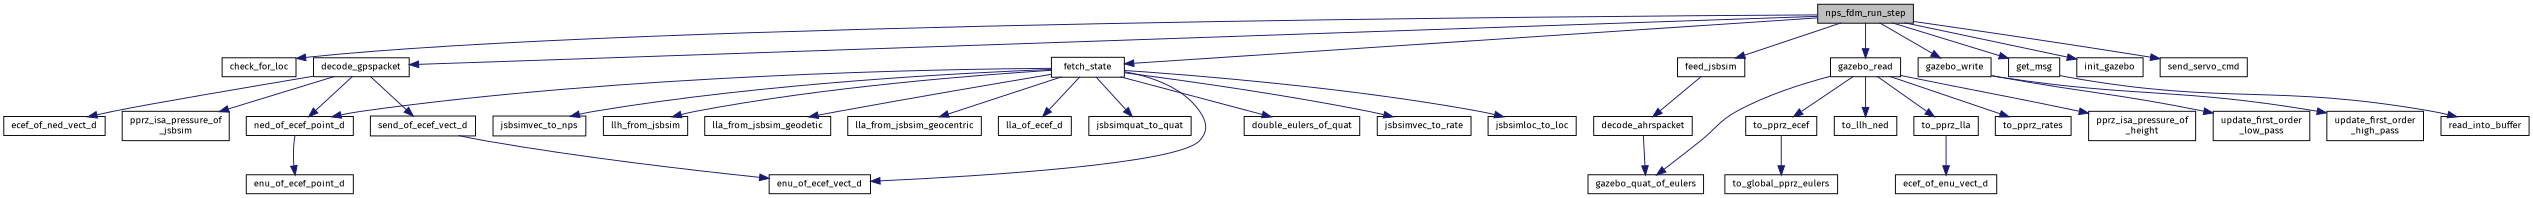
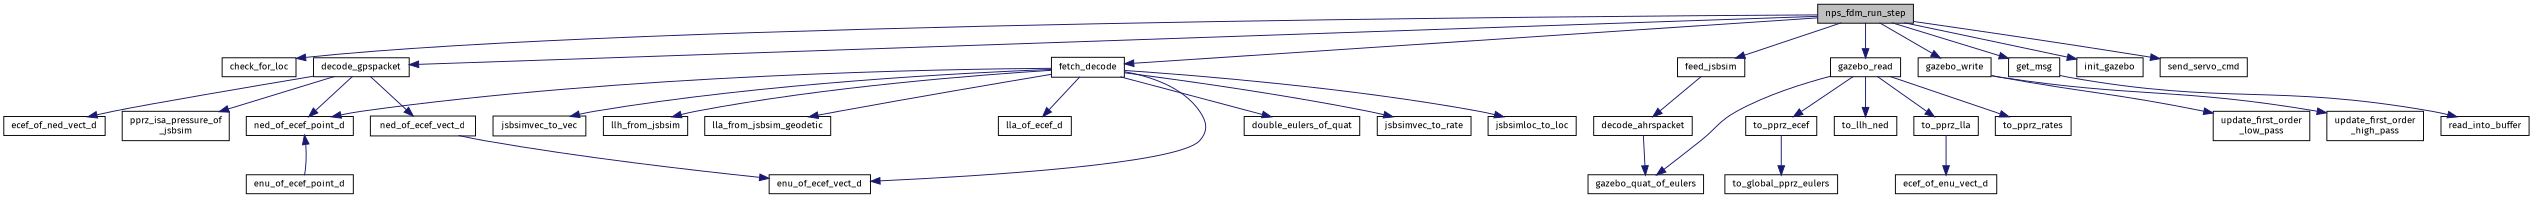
node "fetch_state": label "fetch_state" -> "fetch_decode"
node "send_of_ecef_vect_d": label "send_of_ecef_vect_d" -> "ned_of_ecef_vect_d"
node "jsbsimvec_to_nps": label "jsbsimvec_to_nps" -> "jsbsimvec_to_vec"
node "lla_from_jsbsim_geocentric": removed
node "jsbsimquat_to_quat": removed
node "pprz_isa_pressure_of _height": removed
edge "ned_of_ecef_point_d" -> "enu_of_ecef_point_d": reversed
